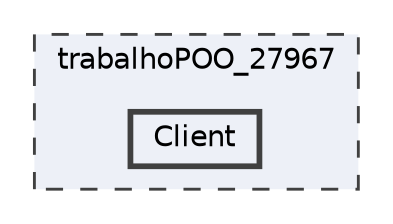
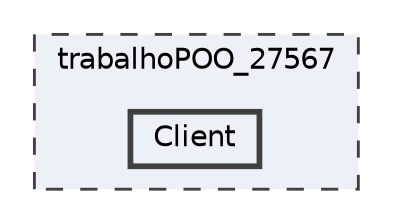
cluster "trabalhoPOO_27967": label "trabalhoPOO_27967" -> "trabalhoPOO_27567"
